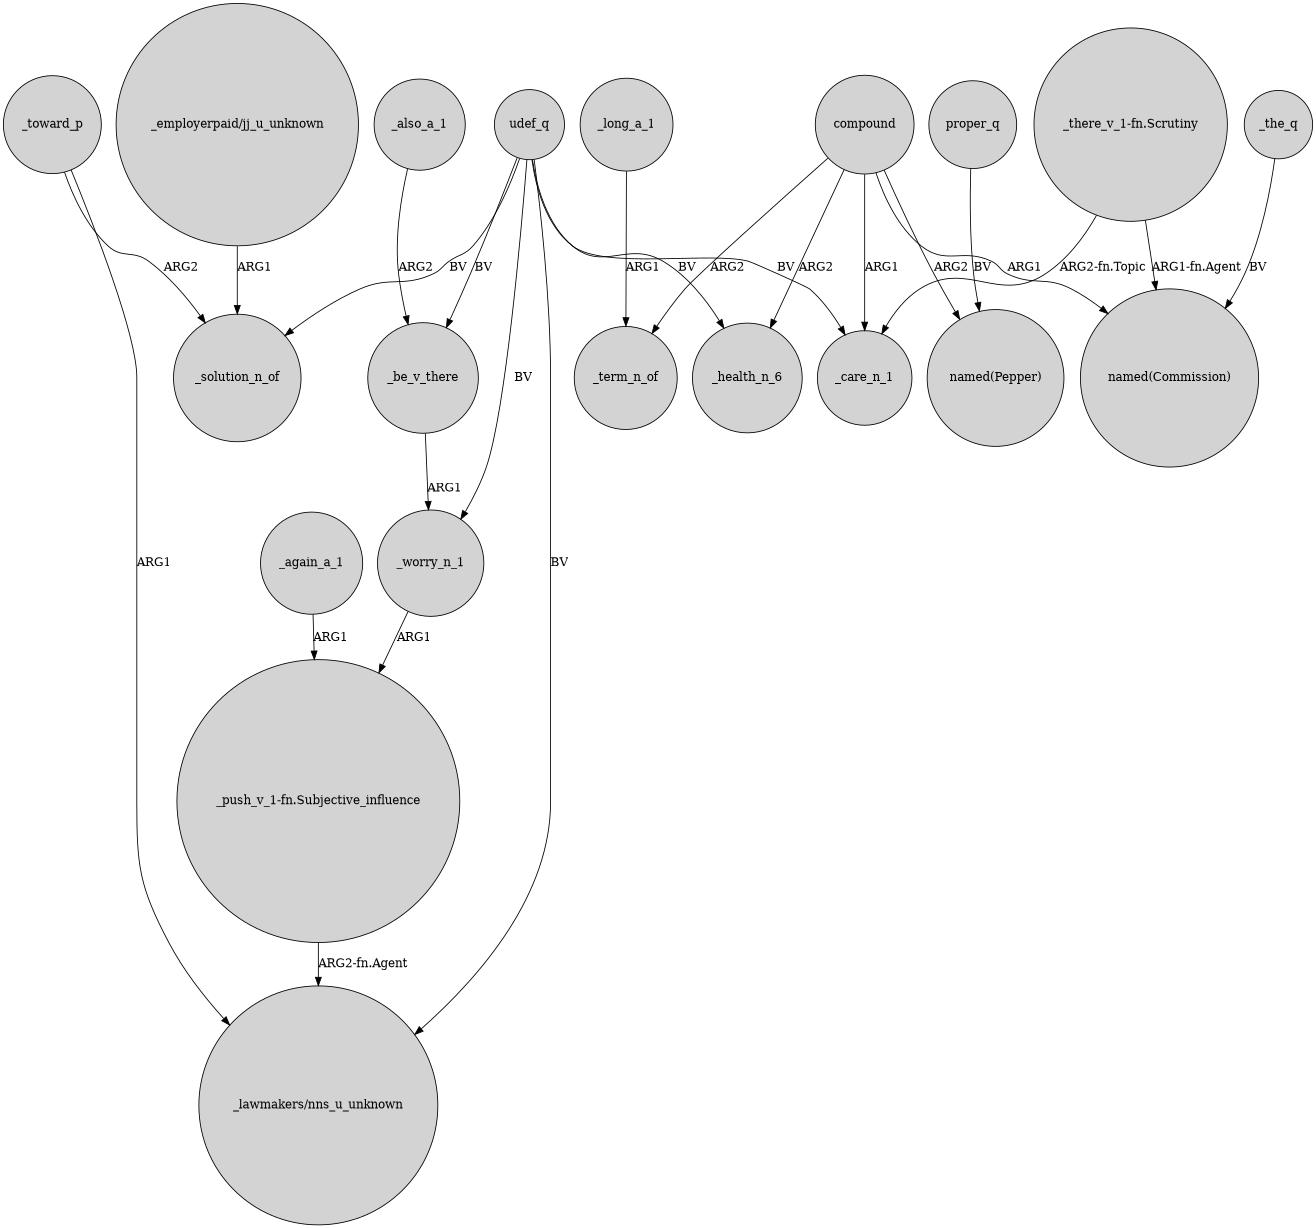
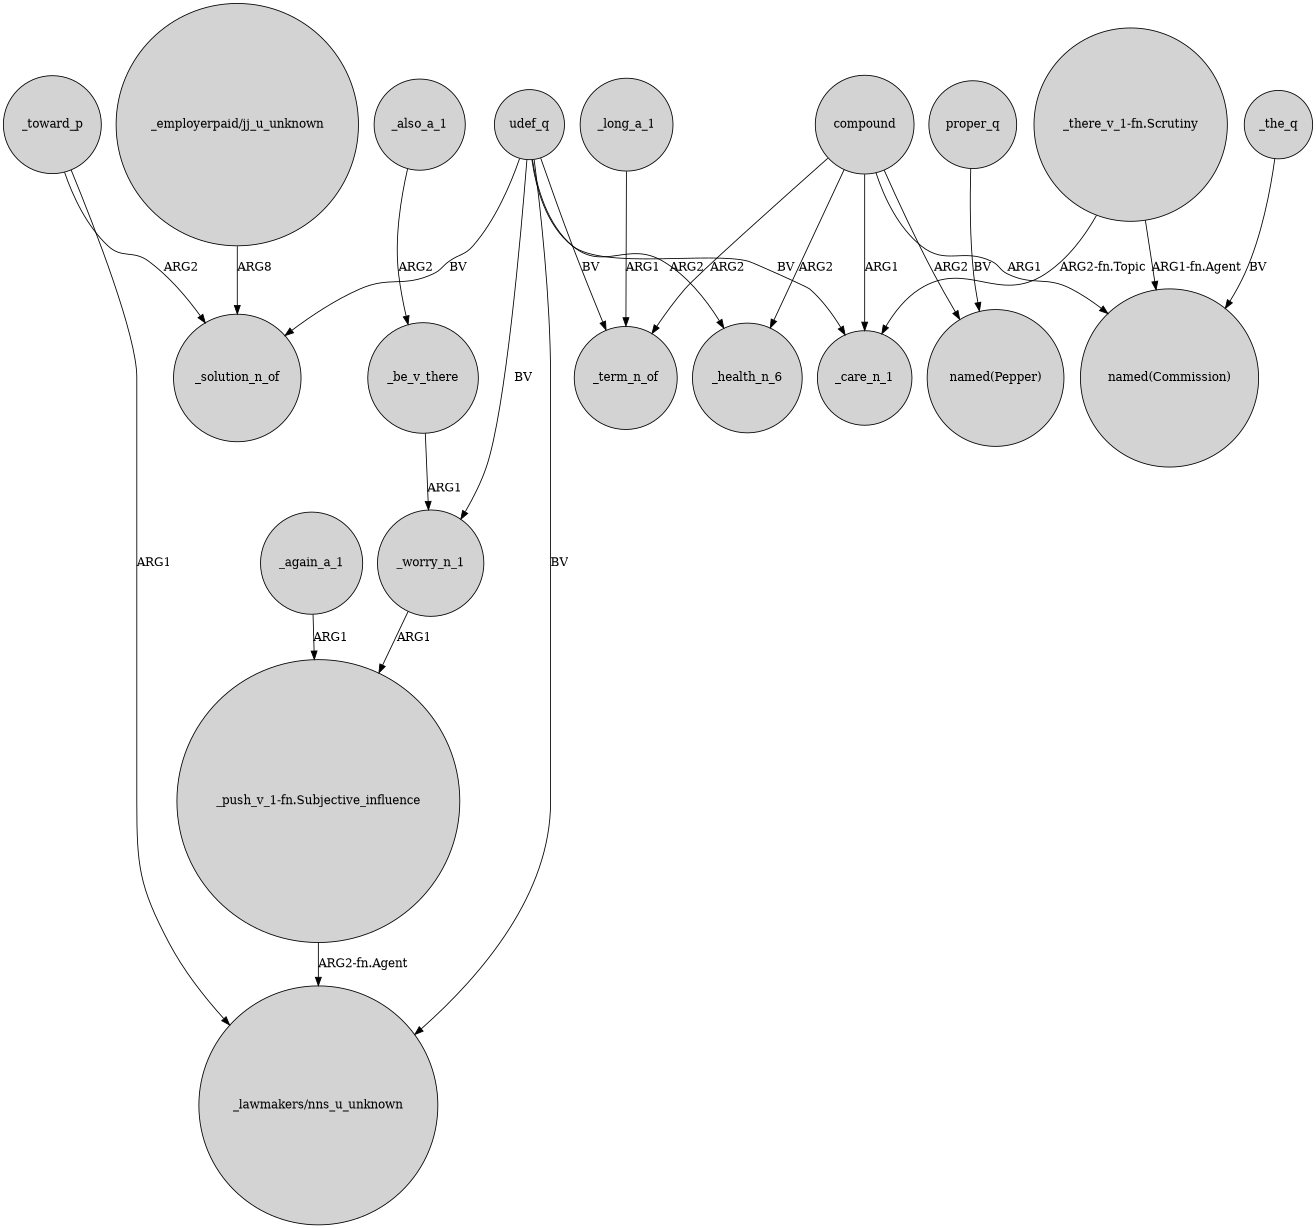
edge "udef_q" -> "_be_v_there": now "udef_q" -> "_term_n_of"
edge "_employerpaid/jj_u_unknown" -> "_solution_n_of": label "ARG1" -> "ARG8"
edge "udef_q" -> "_health_n_6": label "BV" -> "ARG2"
